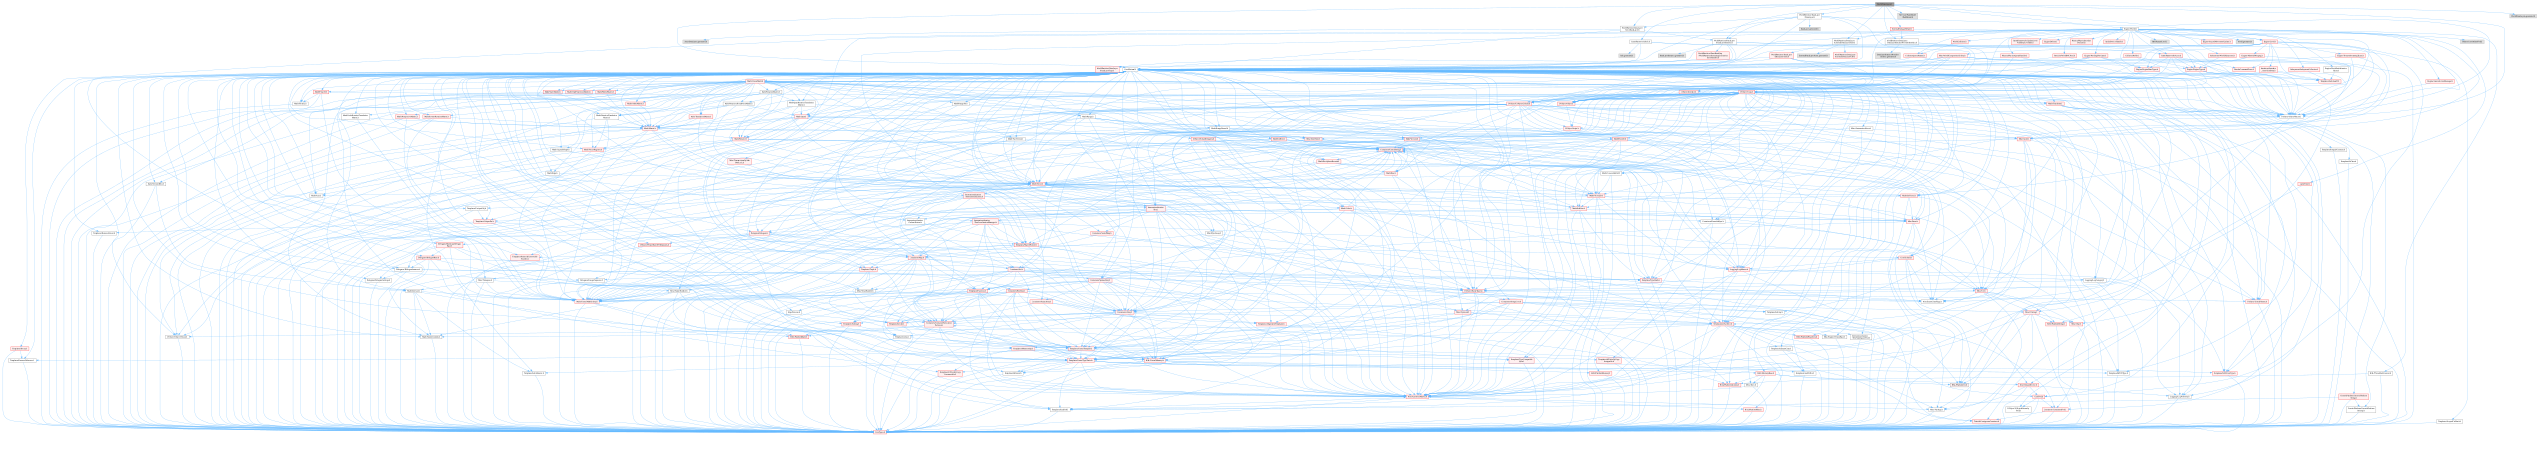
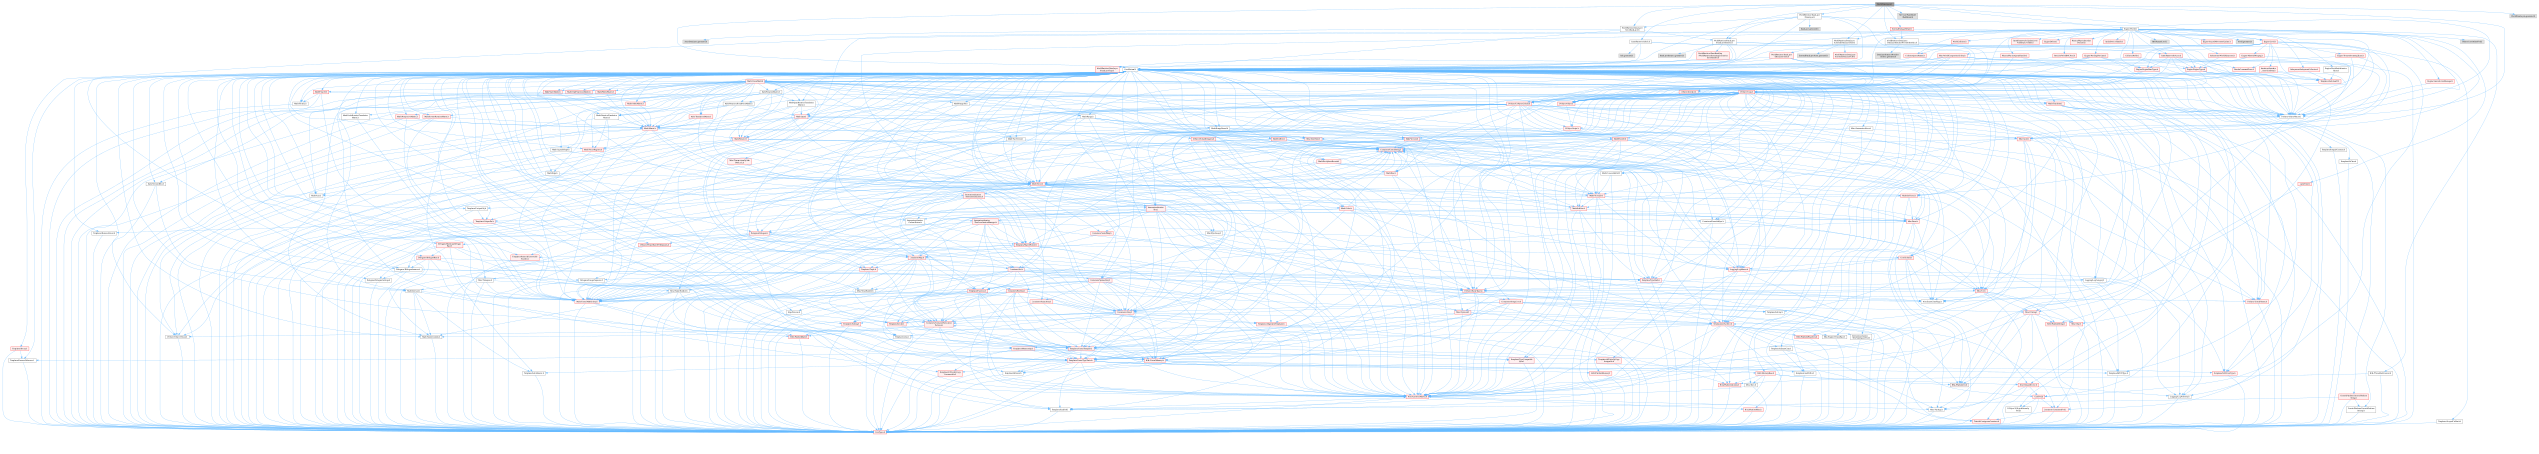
edge "Containers/UnrealString.h" -> "Math/BoxSphereBounds.h": reversed
